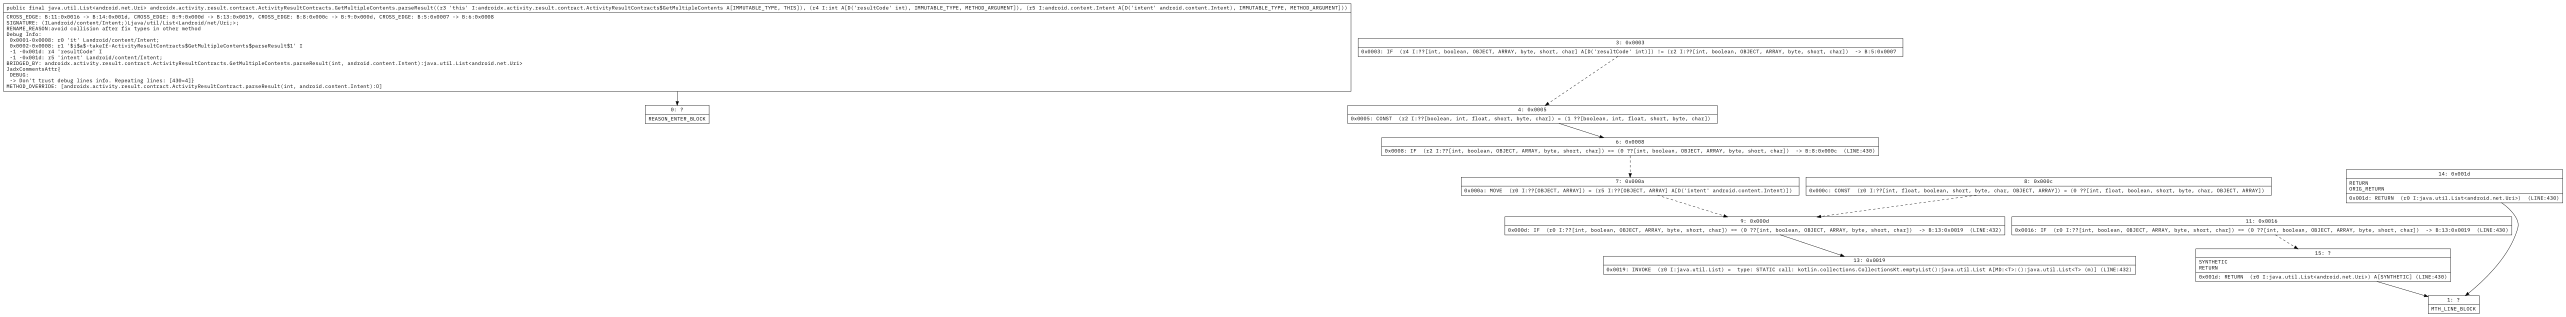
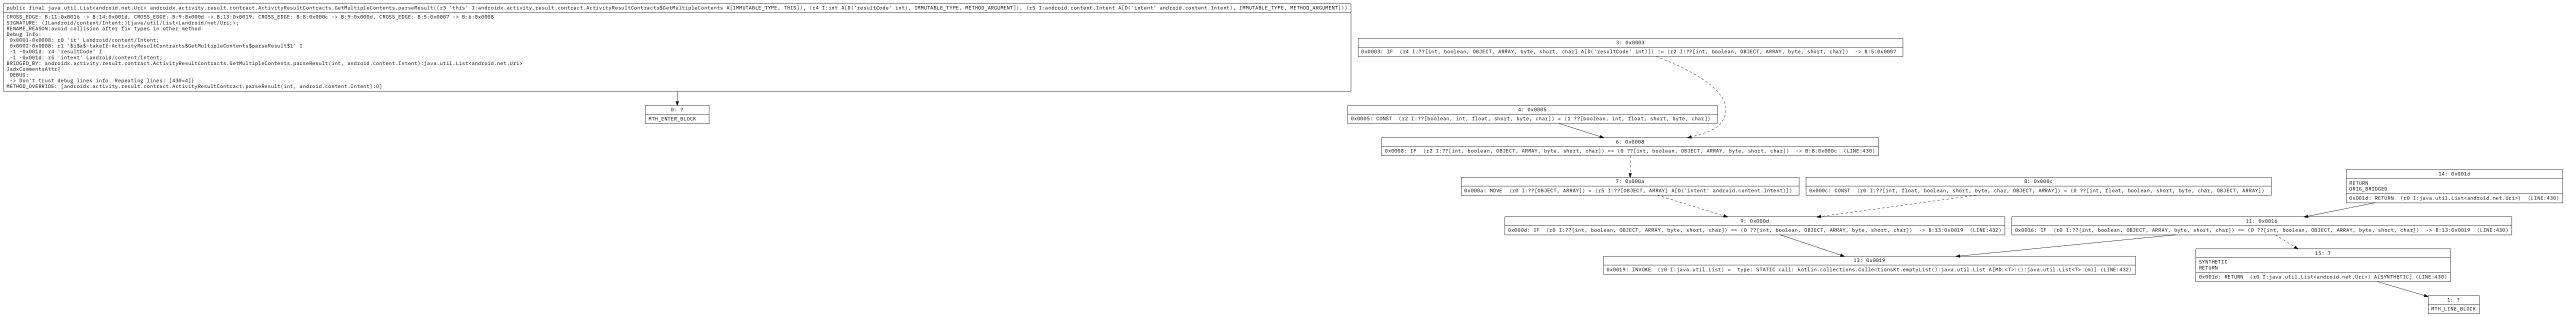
edge "3: 0x0003" -> "4: 0x0005": now "3: 0x0003" -> "6: 0x0008"
node "0: ?": text "REASON_ENTER_BLOCK" -> "MTH_ENTER_BLOCK"
node "14: 0x001d": text "ORIG_RETURN" -> "ORIG_BRIDGED"
edge "11: 0x0016" -> "13: 0x0019": added
edge "14: 0x001d" -> "1: ?": now "14: 0x001d" -> "11: 0x0016"
